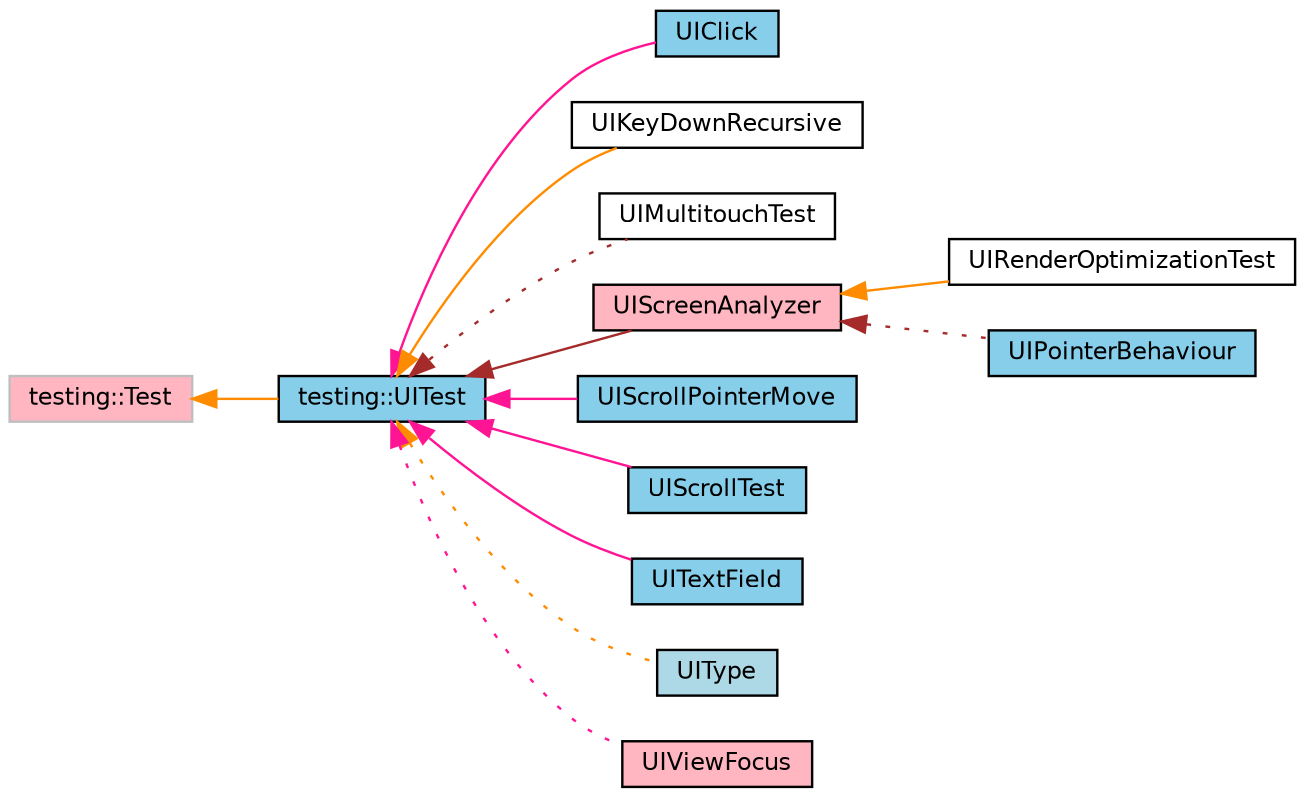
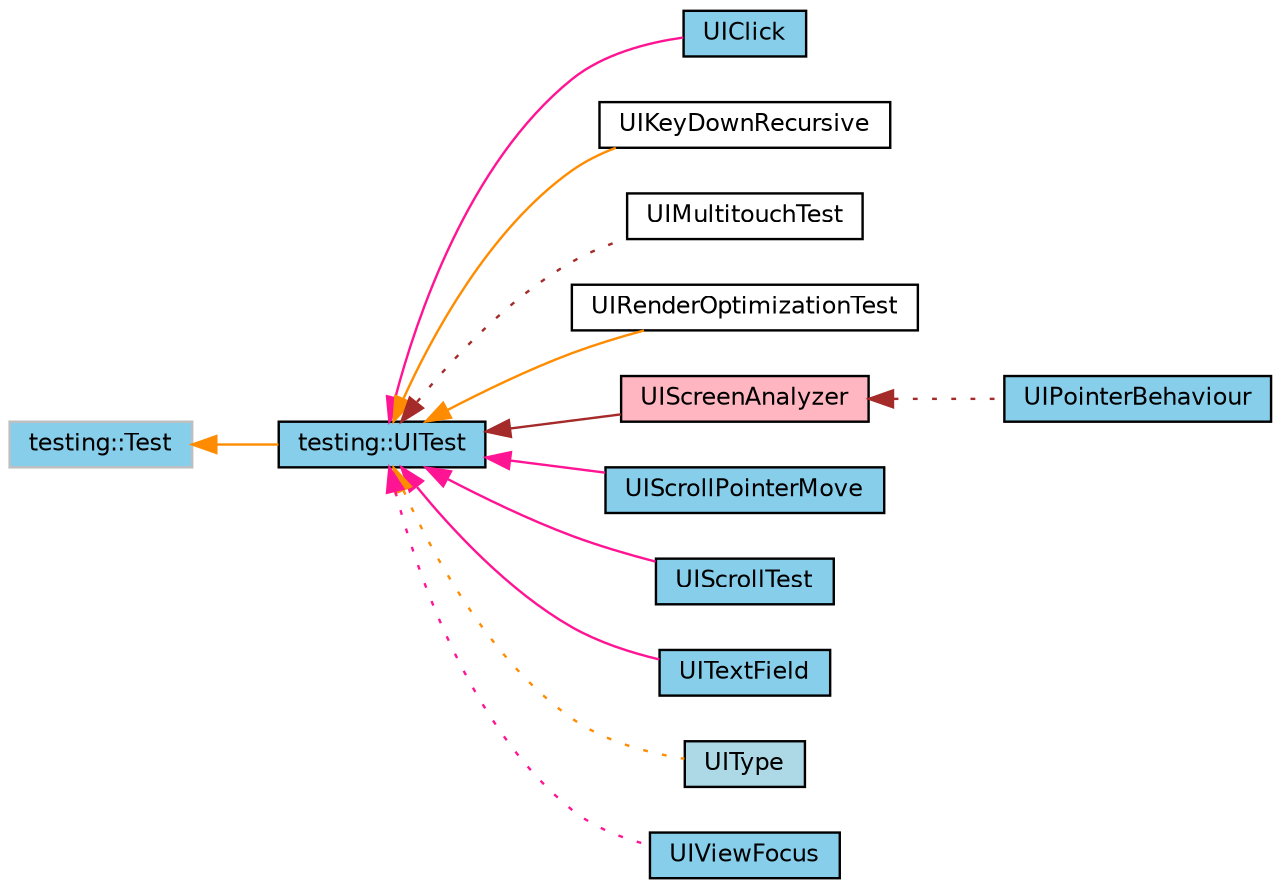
edge "UIRenderOptimizationTest" -> "UIScreenAnalyzer": now "UIRenderOptimizationTest" -> "testing::UITest"
node "testing::Test": fillcolor lightpink -> skyblue
node "UIViewFocus": fillcolor lightpink -> skyblue
